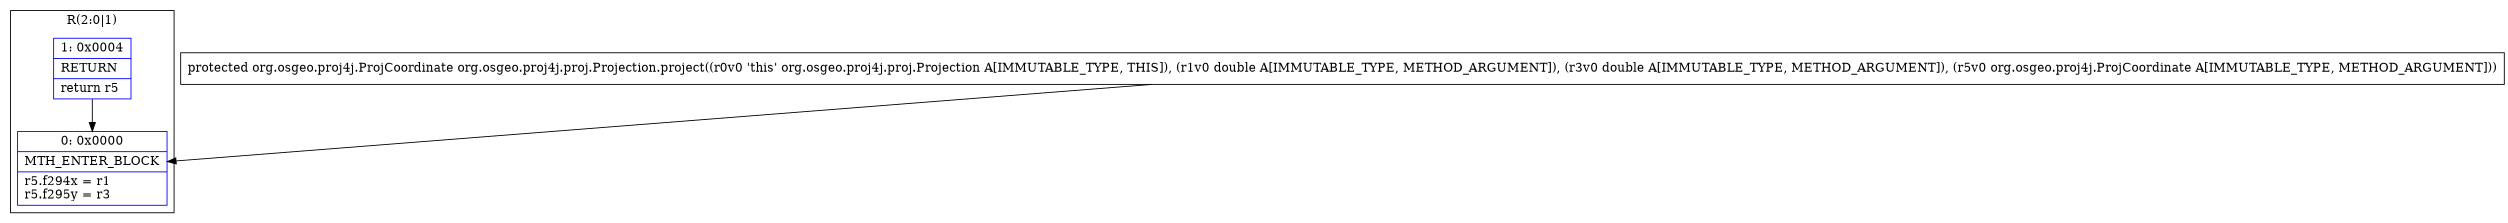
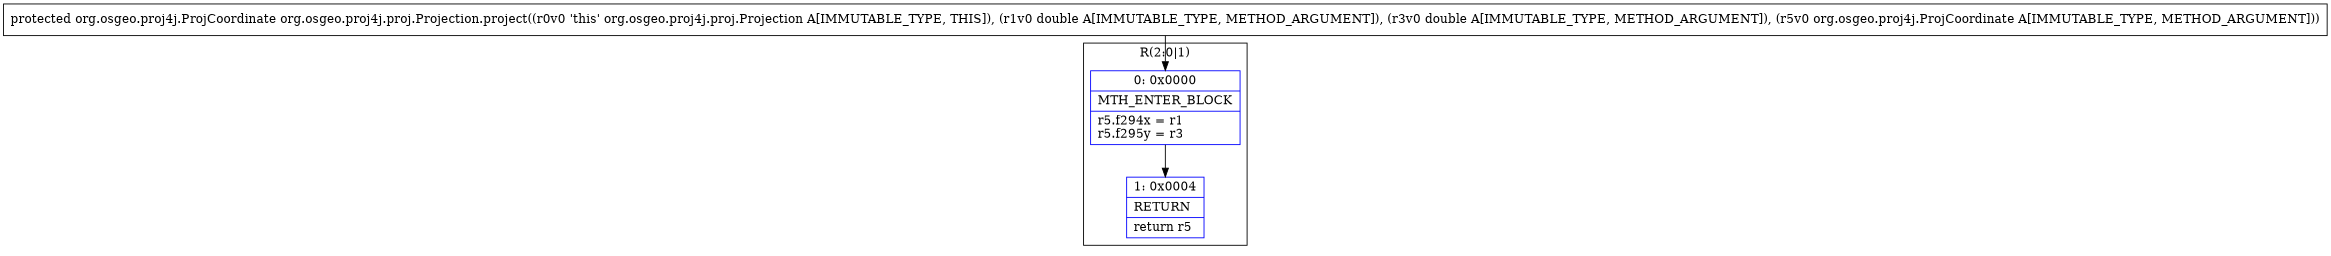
edge "1: 0x0004" -> "0: 0x0000": reversed
